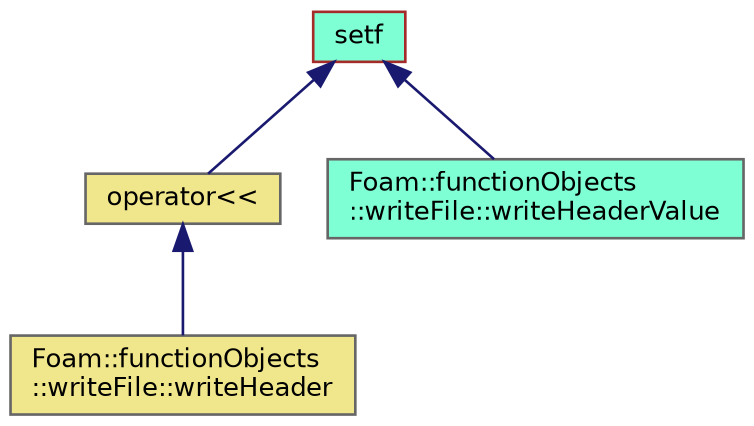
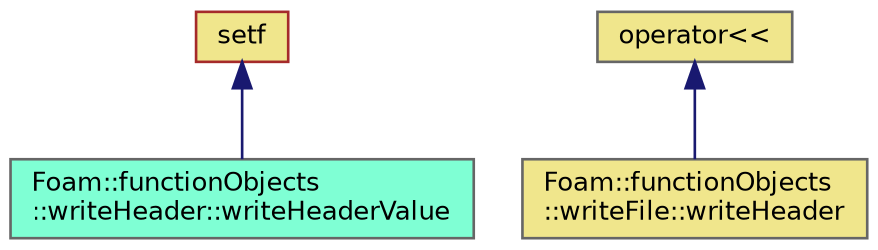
node "setf": fillcolor aquamarine -> khaki
edge "operator<<" -> "setf": removed
node "Foam::functionObjects ::writeFile::writeHeaderValue": label "Foam::functionObjects ::writeFile::writeHeaderValue" -> "Foam::functionObjects ::writeHeader::writeHeaderValue"
